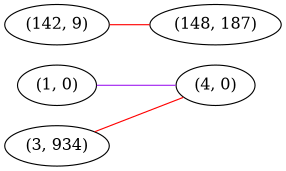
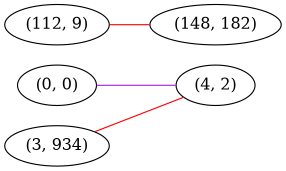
node "(142, 9)": label "(142, 9)" -> "(112, 9)"
node "(148, 187)": label "(148, 187)" -> "(148, 182)"
node "(1, 0)": label "(1, 0)" -> "(0, 0)"
node "(4, 0)": label "(4, 0)" -> "(4, 2)"
